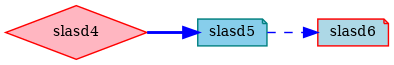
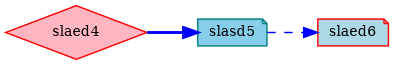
node "slasd4": label "slasd4" -> "slaed4"
node "slasd6": label "slasd6" -> "slaed6"
